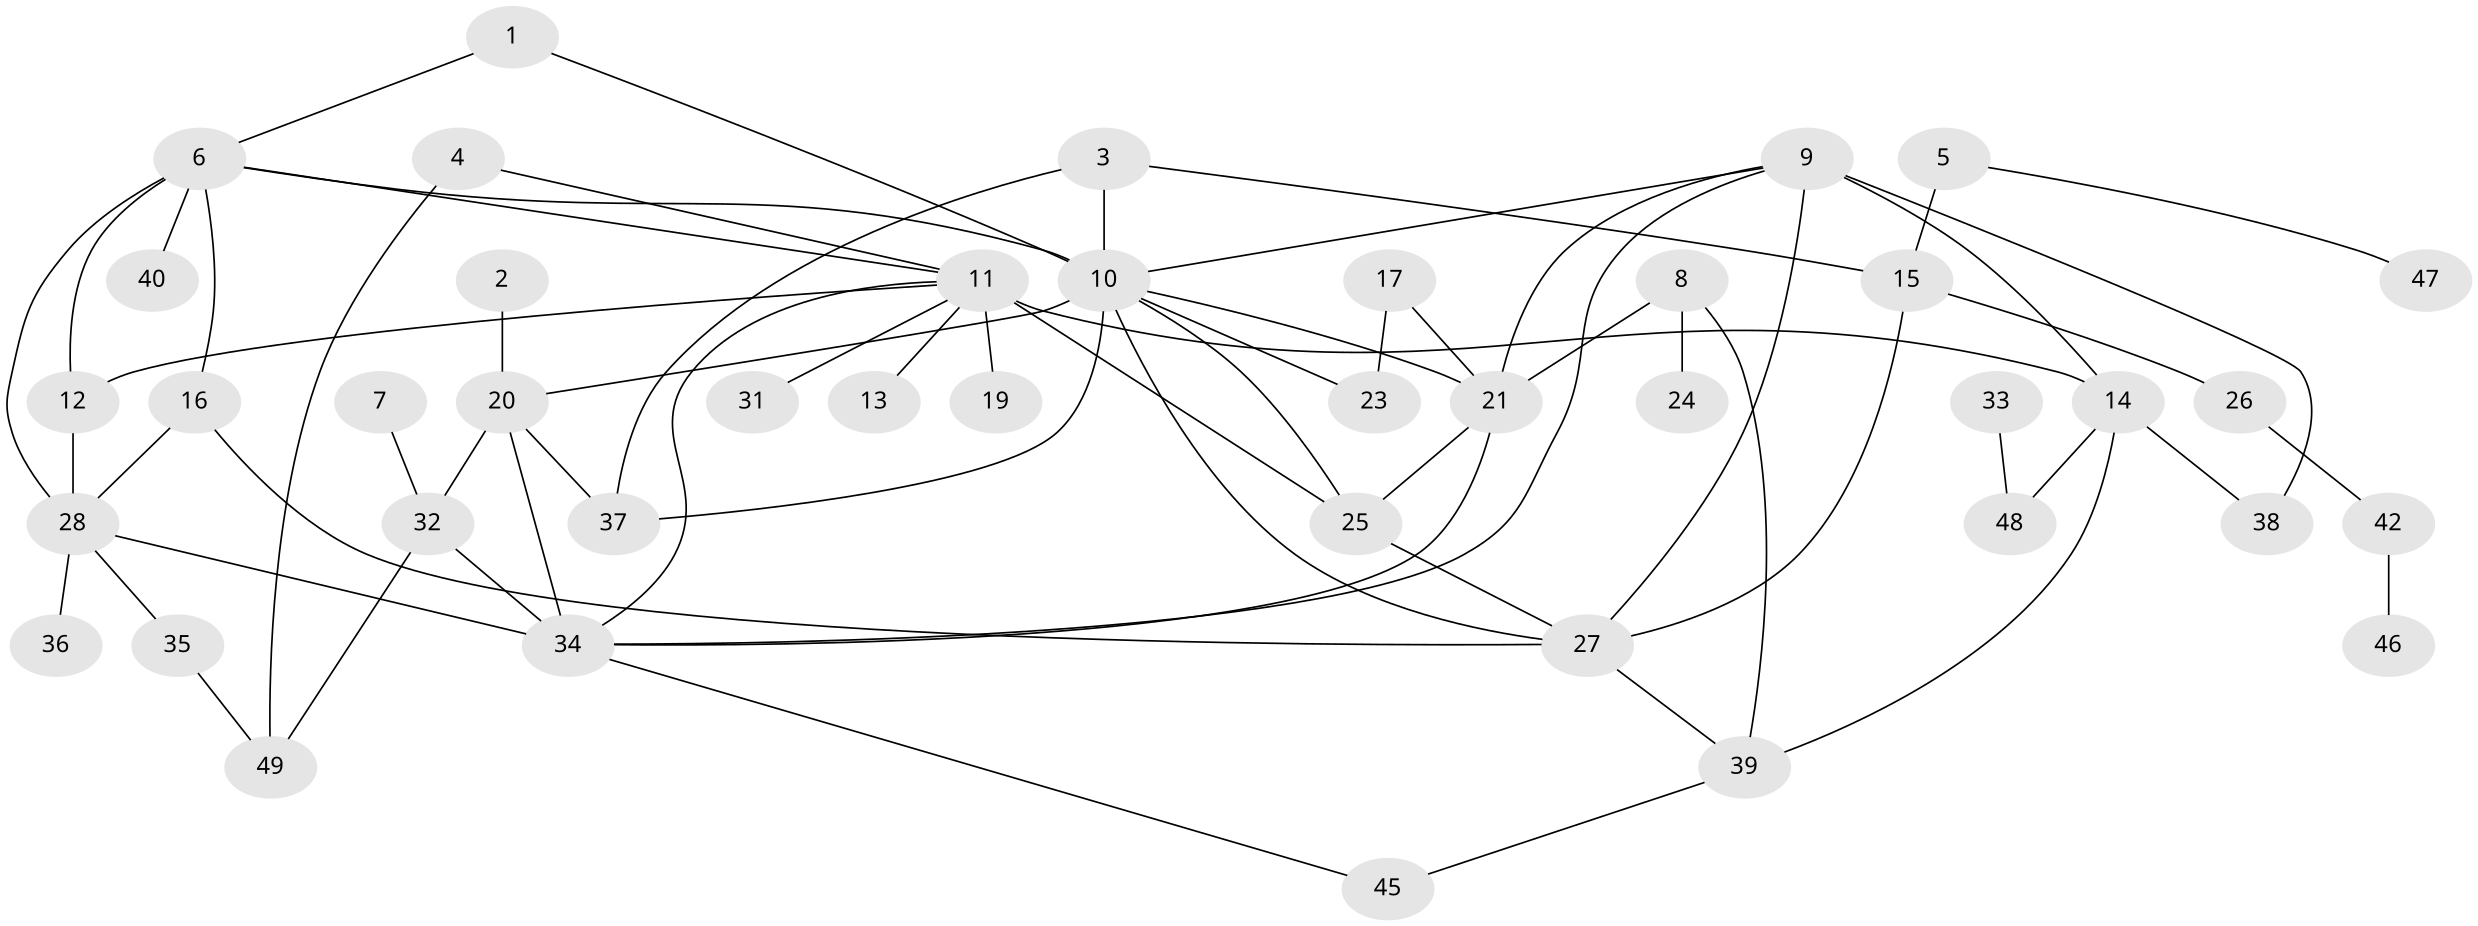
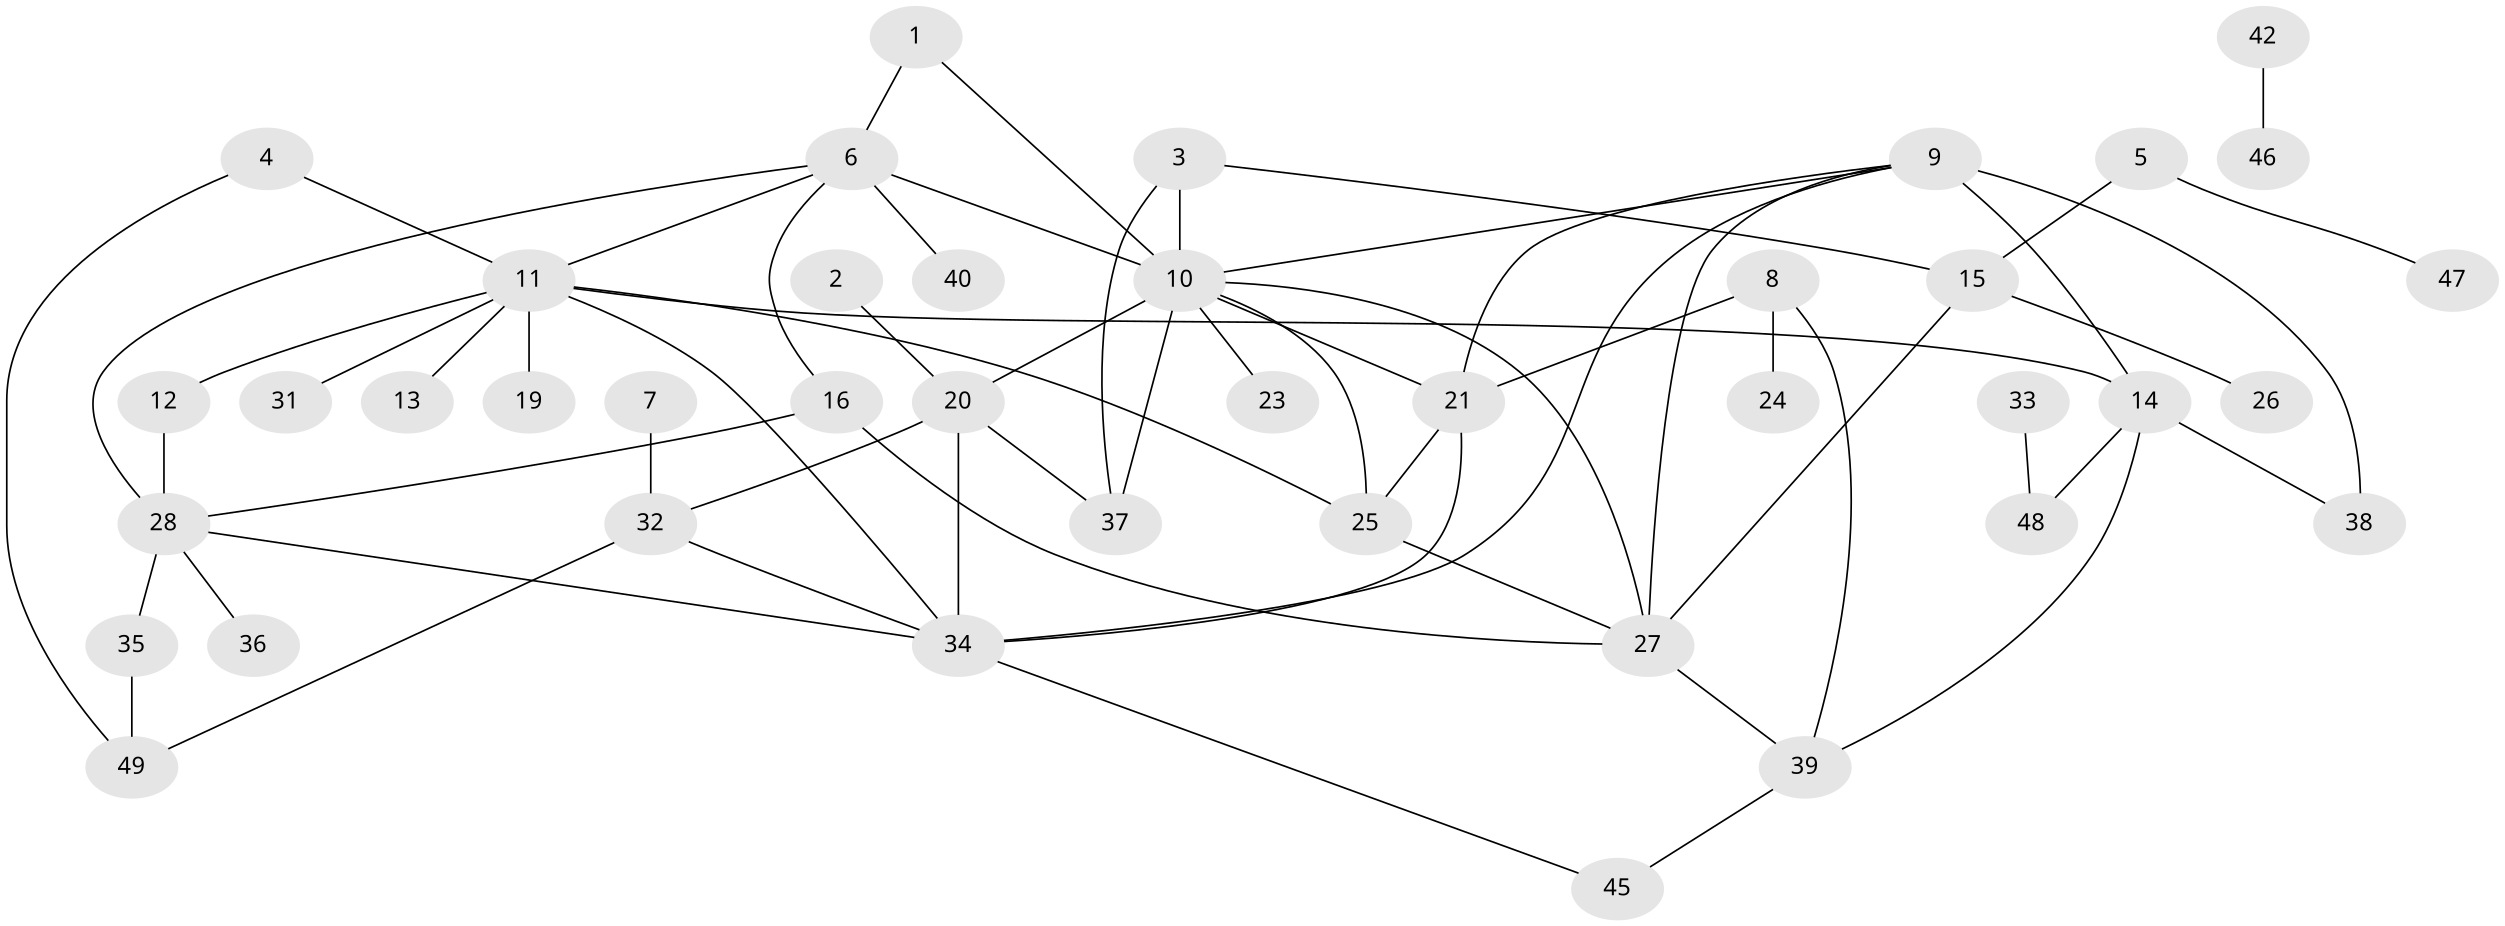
edge "6" -- "12": removed
node "17": removed
edge "26" -- "42": removed
